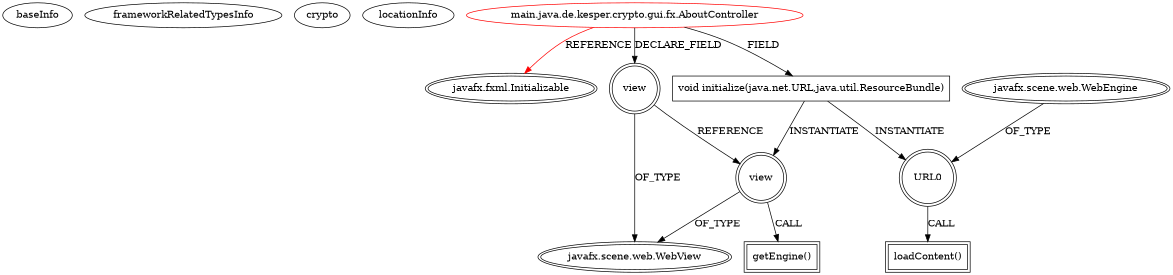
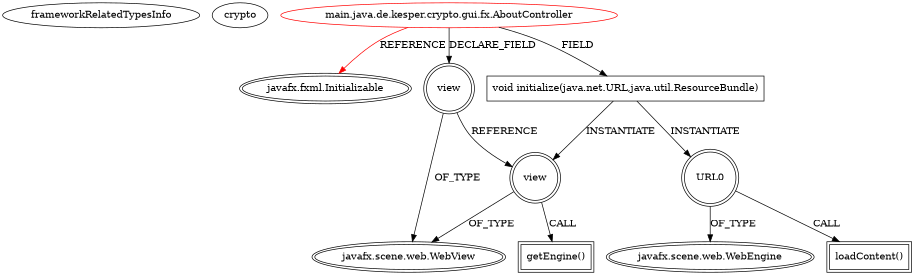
node "baseInfo": removed
node "locationInfo": removed
edge "javafx.scene.web.WebEngine" -> "URL0": reversed
